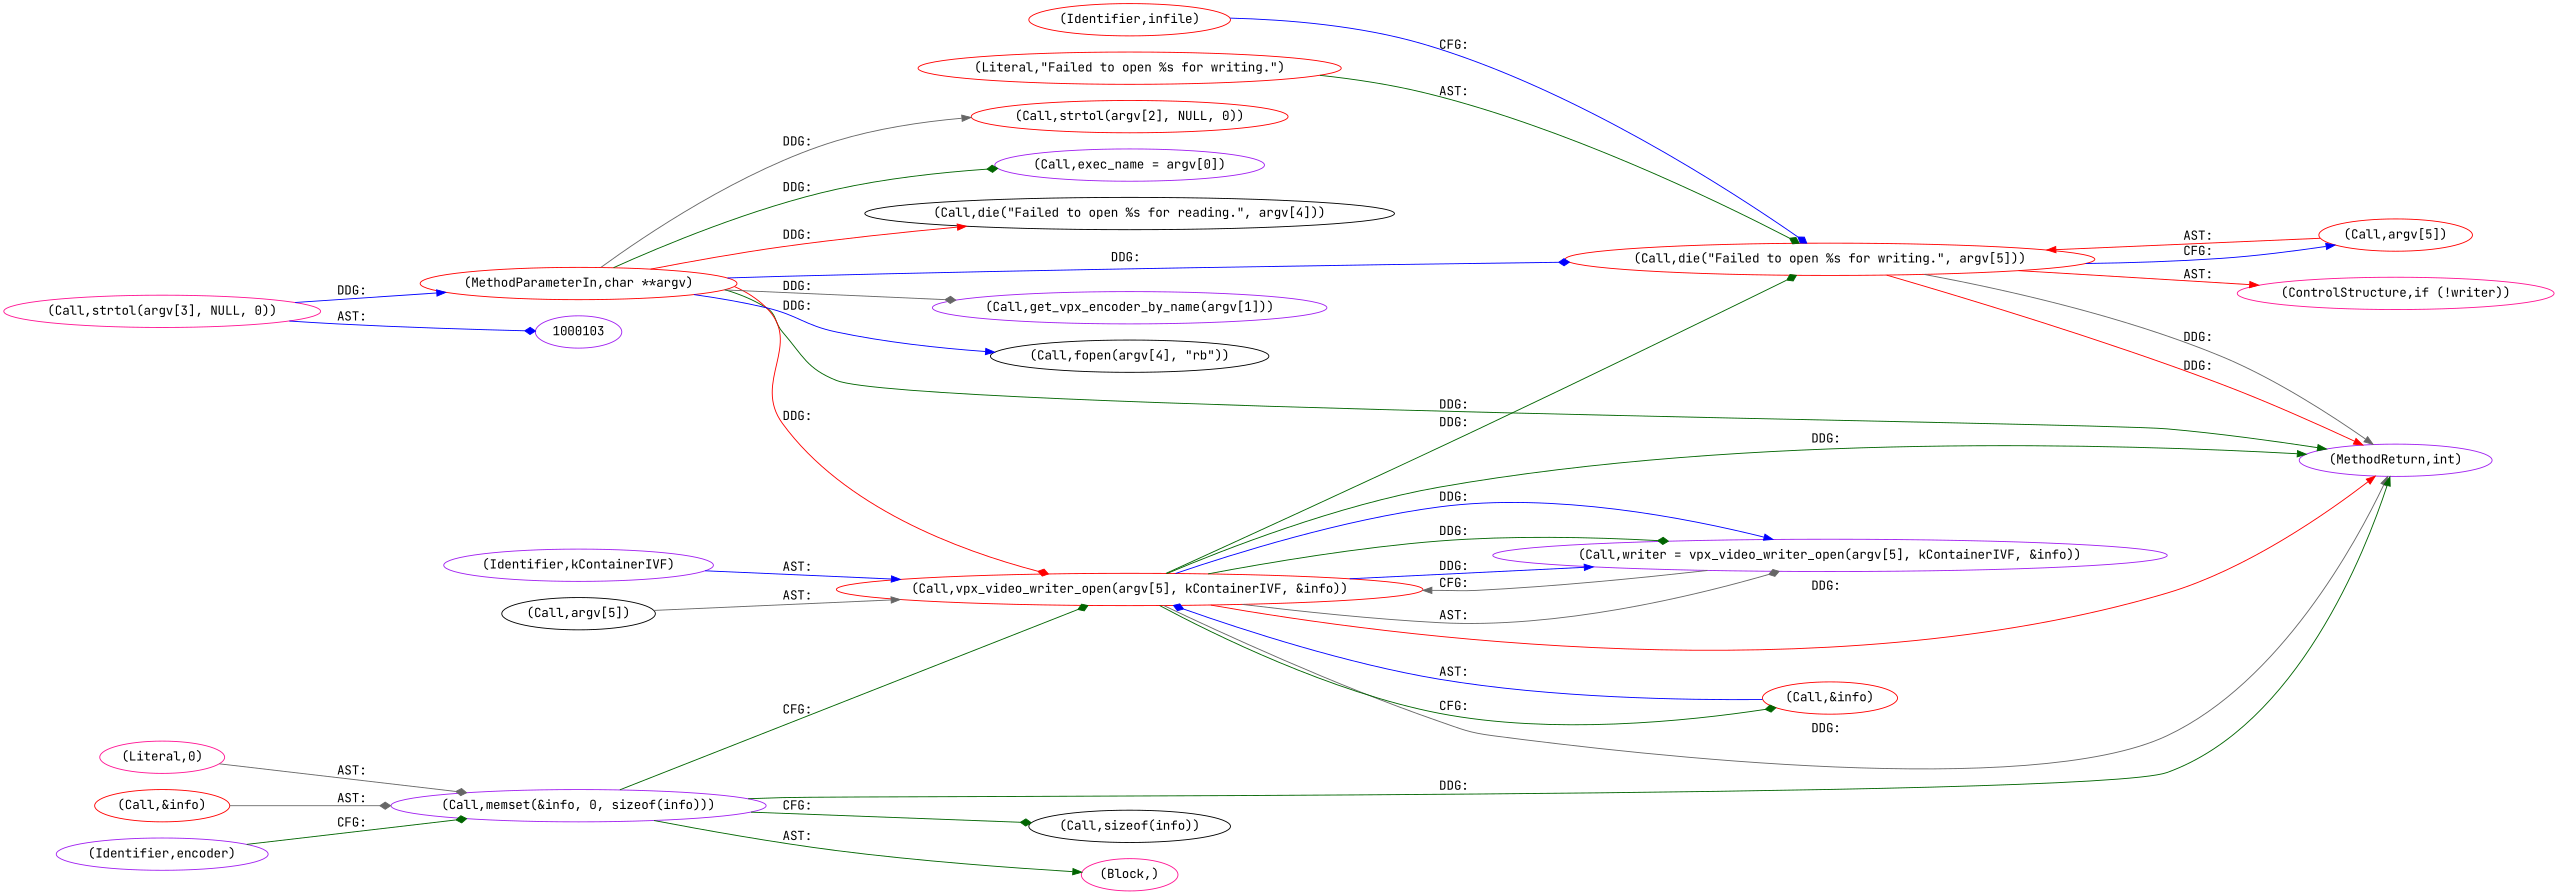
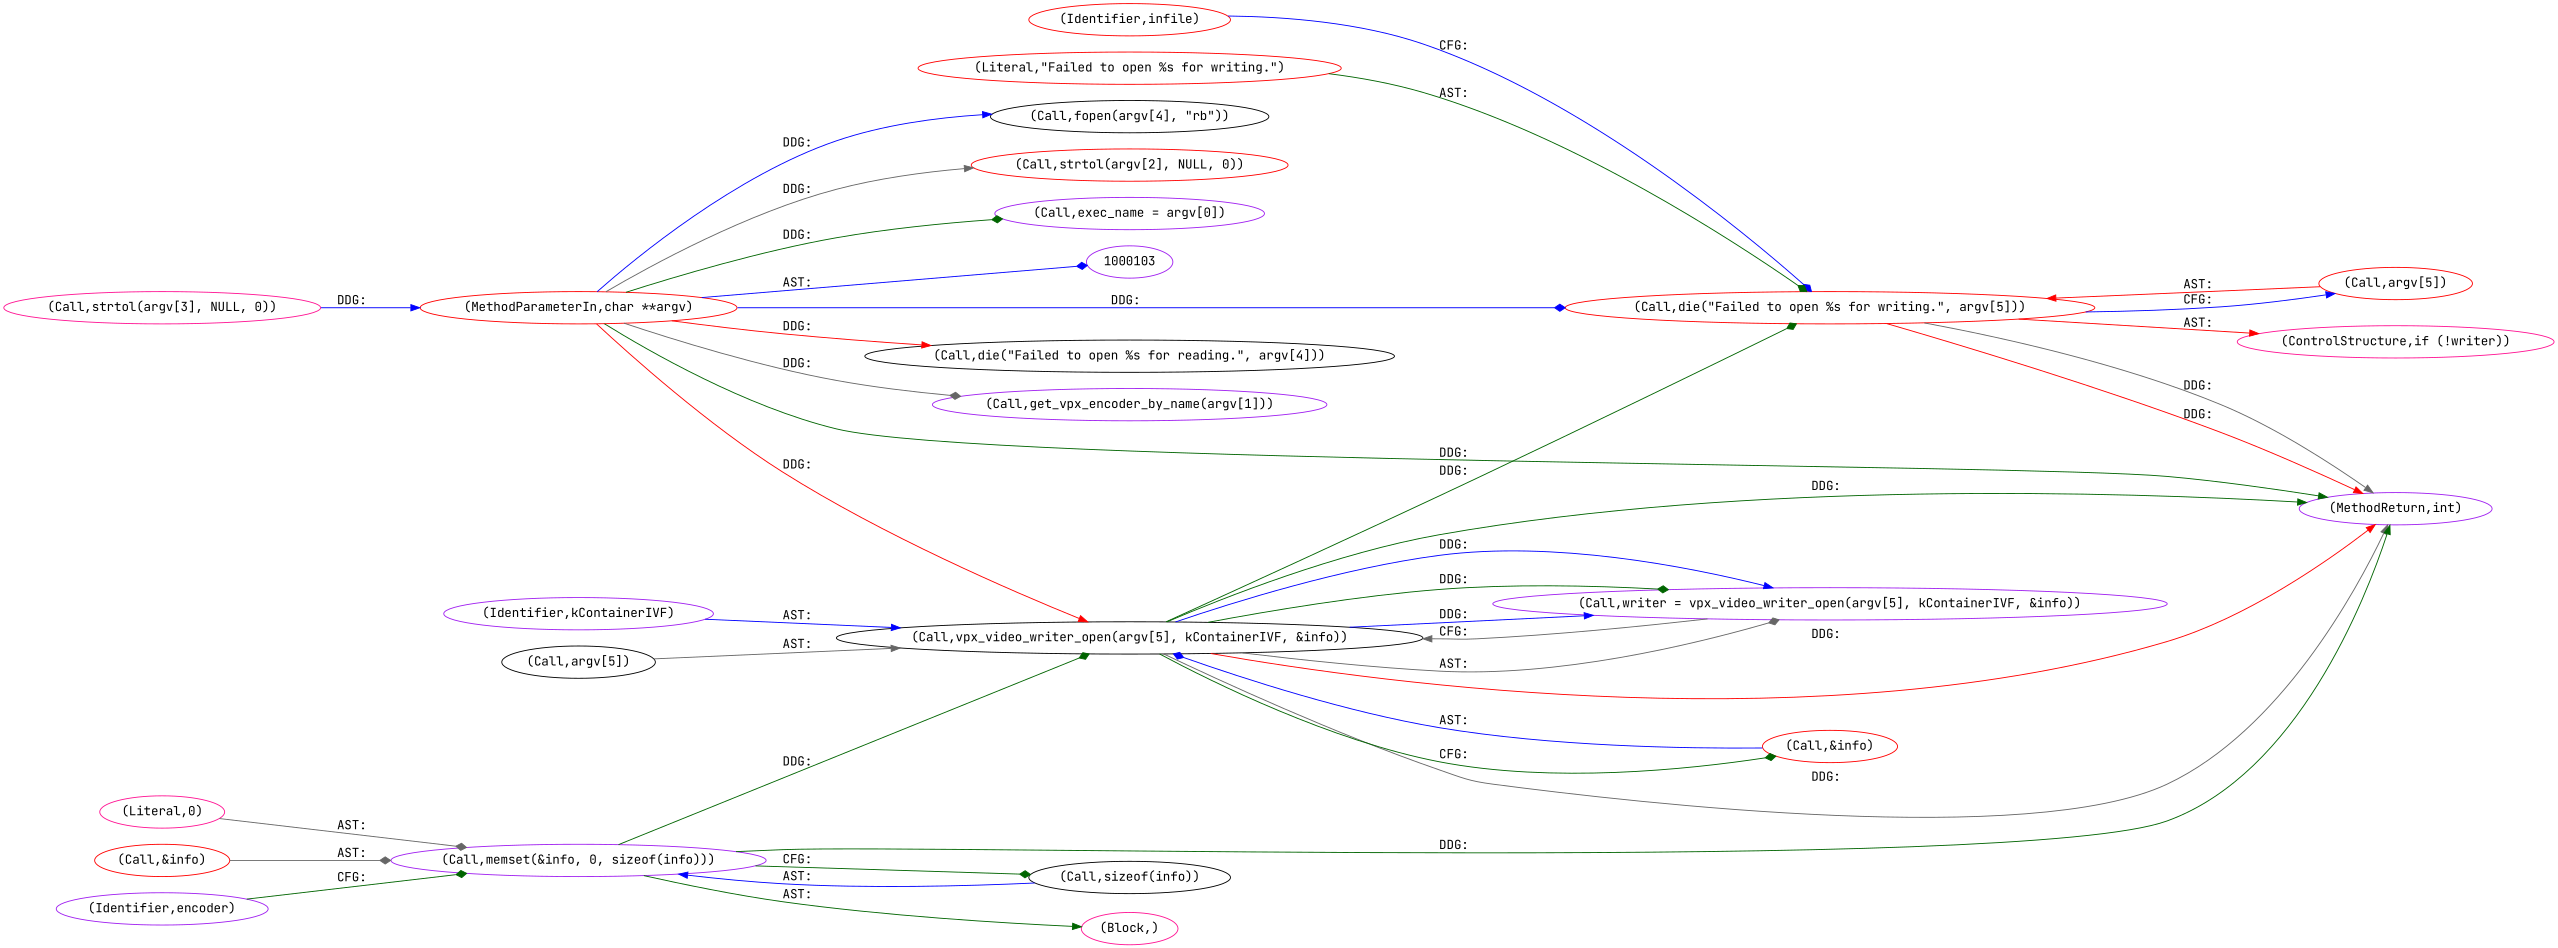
edge "(Call,strtol(argv[3], NULL, 0))" -> "1000103": now "(MethodParameterIn,char **argv)" -> "1000103"
edge "(MethodParameterIn,char **argv)" -> "(Call,vpx_video_writer_open(argv[5], kContainerIVF, &info))": arrowhead diamond -> normal
node "(Call,vpx_video_writer_open(argv[5], kContainerIVF, &info))": color red -> black
edge "(Call,memset(&info, 0, sizeof(info)))" -> "(Call,vpx_video_writer_open(argv[5], kContainerIVF, &info))": label "CFG: " -> "DDG: "
edge "(Call,sizeof(info))" -> "(Call,memset(&info, 0, sizeof(info)))": added, label "AST:"
